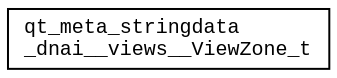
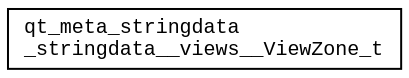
node "qt_meta_stringdata _dnai__views__ViewZone_t": label "qt_meta_stringdata _dnai__views__ViewZone_t" -> "qt_meta_stringdata _stringdata__views__ViewZone_t"
